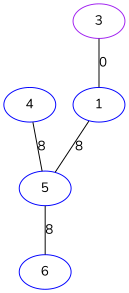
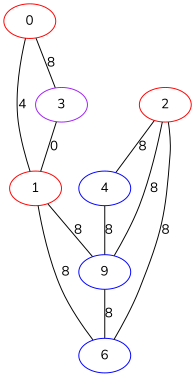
node "0": added
node "1": color blue -> red
node "2": added
node "5": label "5" -> "9"
edge "1" -- "6": added, label "8"
